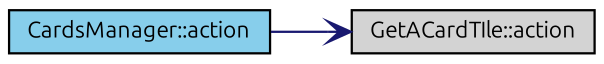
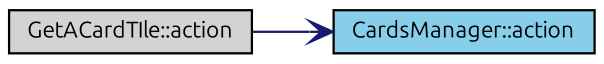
edge "CardsManager::action" -> "GetACardTIle::action": reversed
